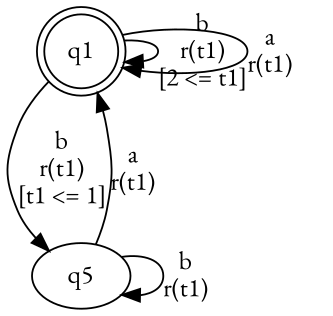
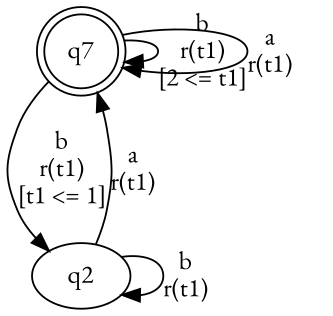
node "q1": label "q1" -> "q7"
node "q5": label "q5" -> "q2"
